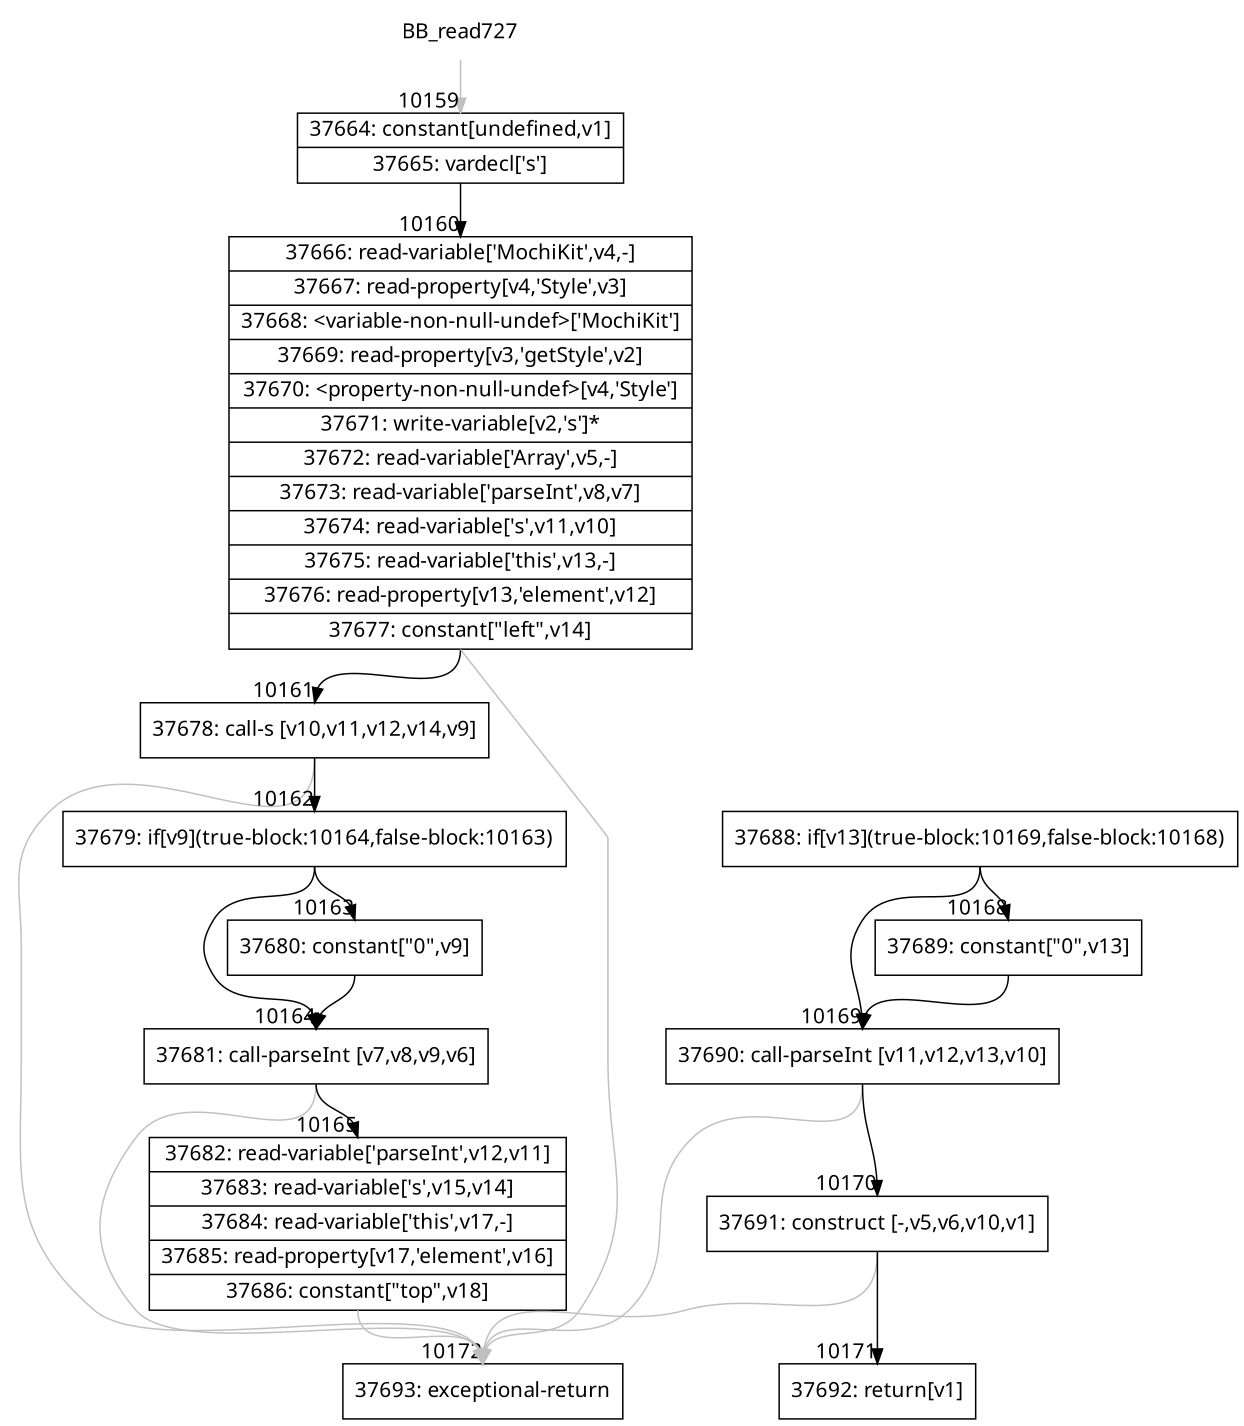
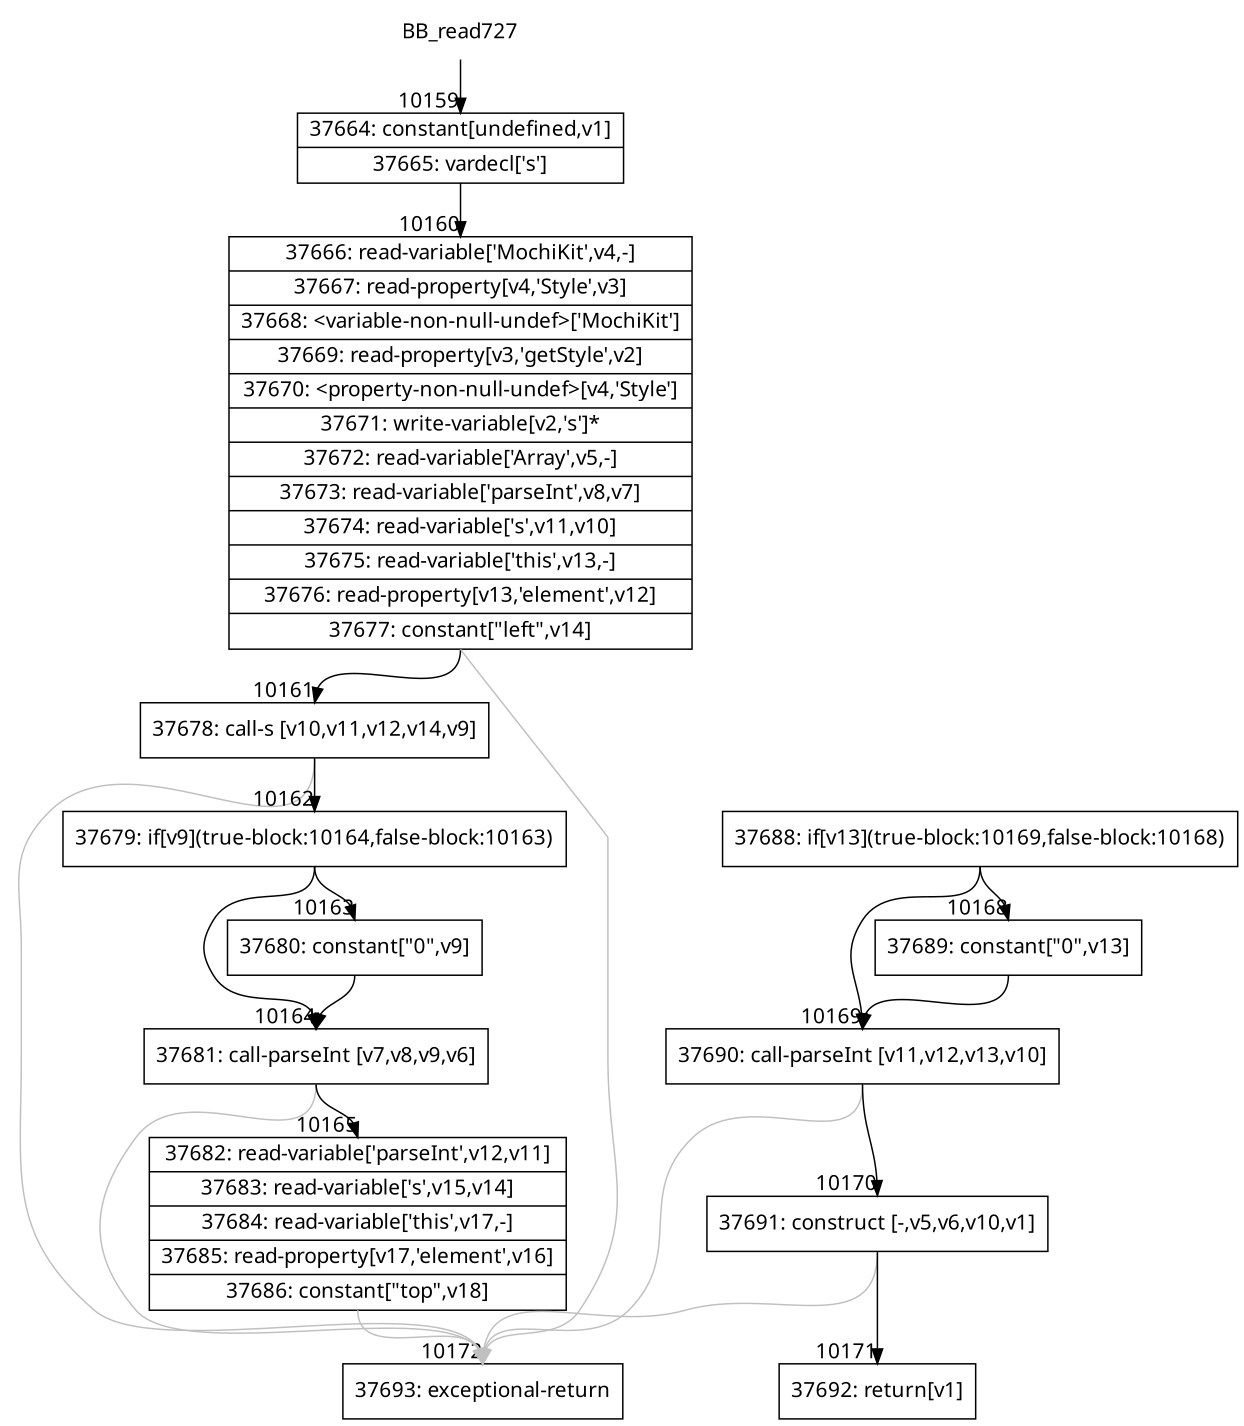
edge "BB_read727" -> "37664: constant[undefined,v1]": color gray -> black
